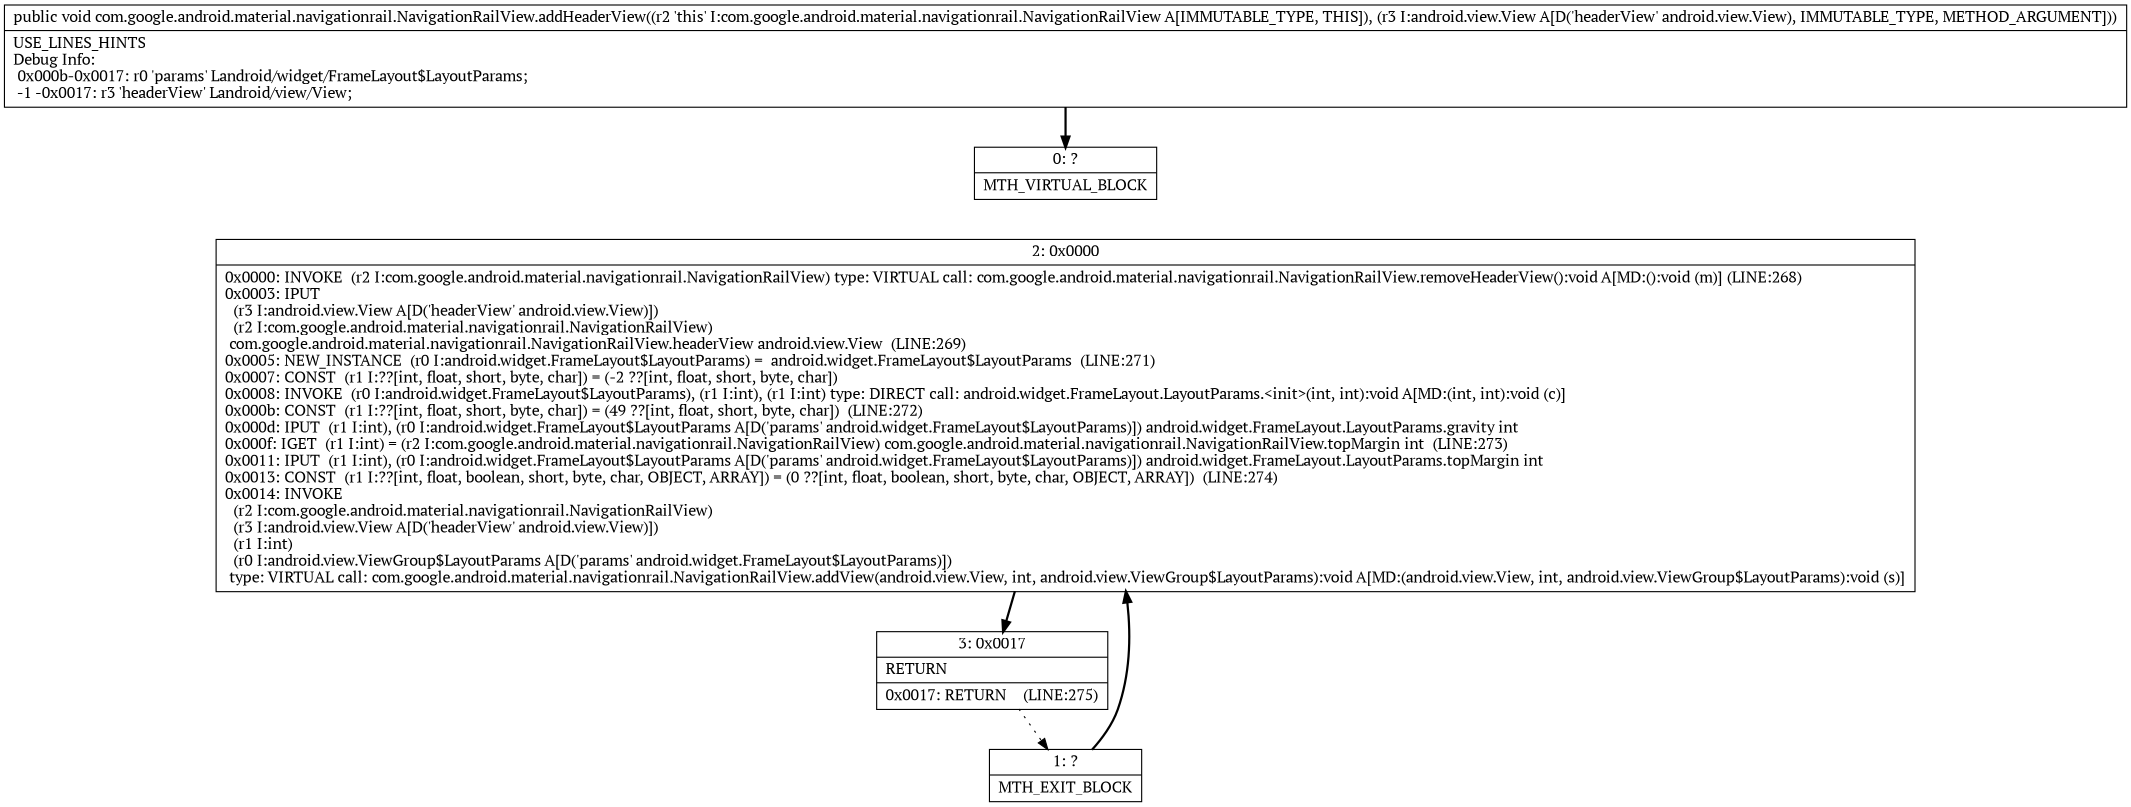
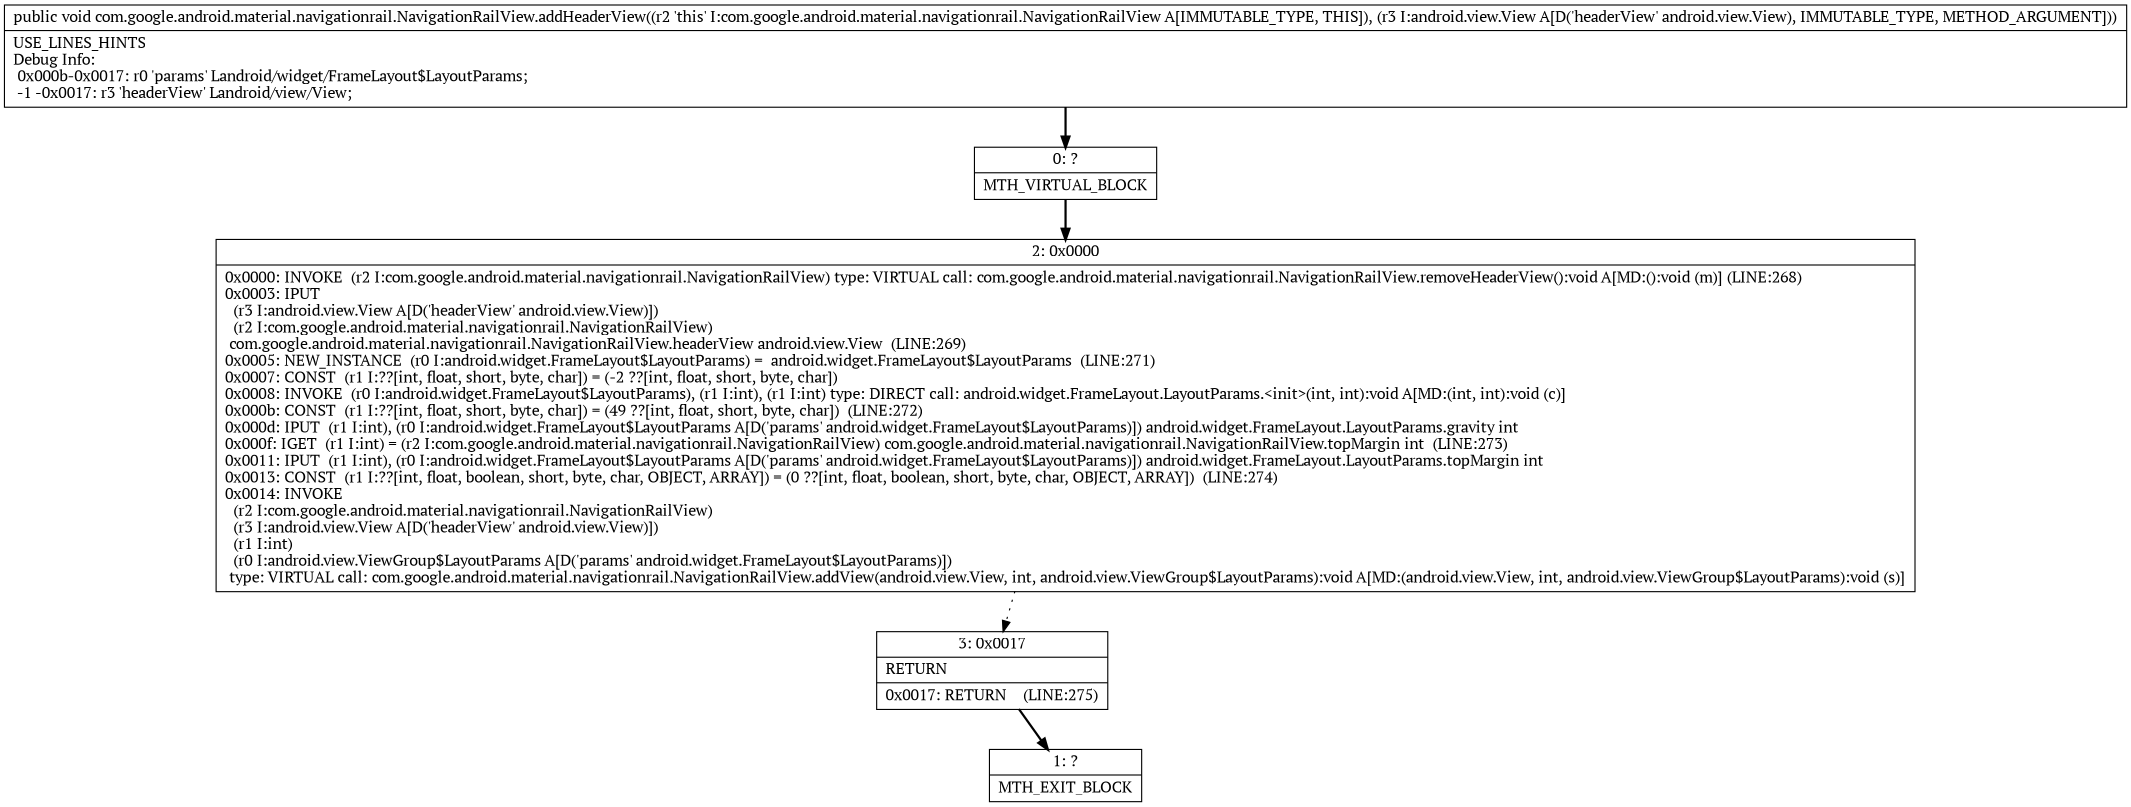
edge "2: 0x0000" -> "3: 0x0017": style bold -> dotted
edge "1: ?" -> "2: 0x0000": now "0: ?" -> "2: 0x0000"
edge "3: 0x0017" -> "1: ?": style dotted -> bold
